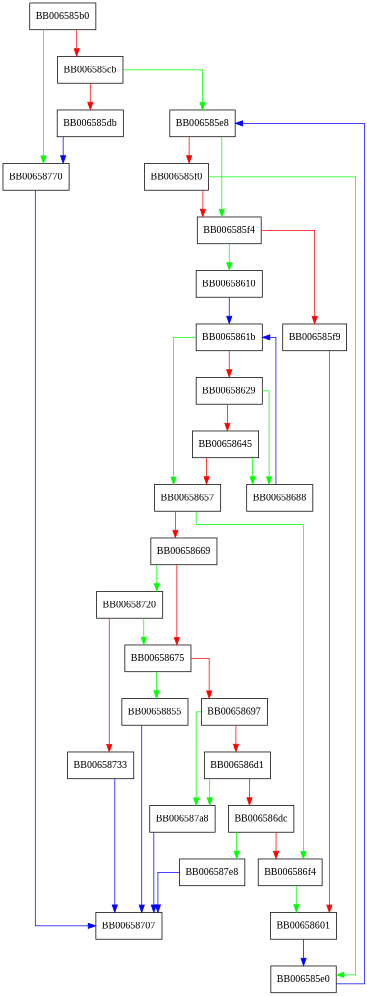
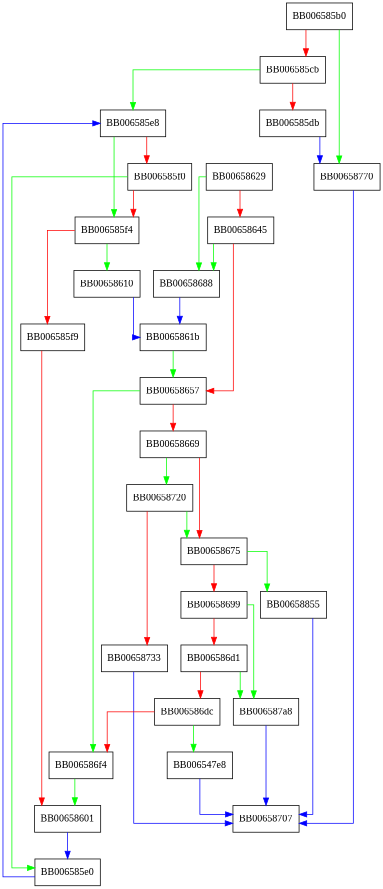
edge "BB0065861b" -> "BB00658629": removed
node "BB00658697": label "BB00658697" -> "BB00658699"
node "BB006587e8": label "BB006587e8" -> "BB006547e8"
